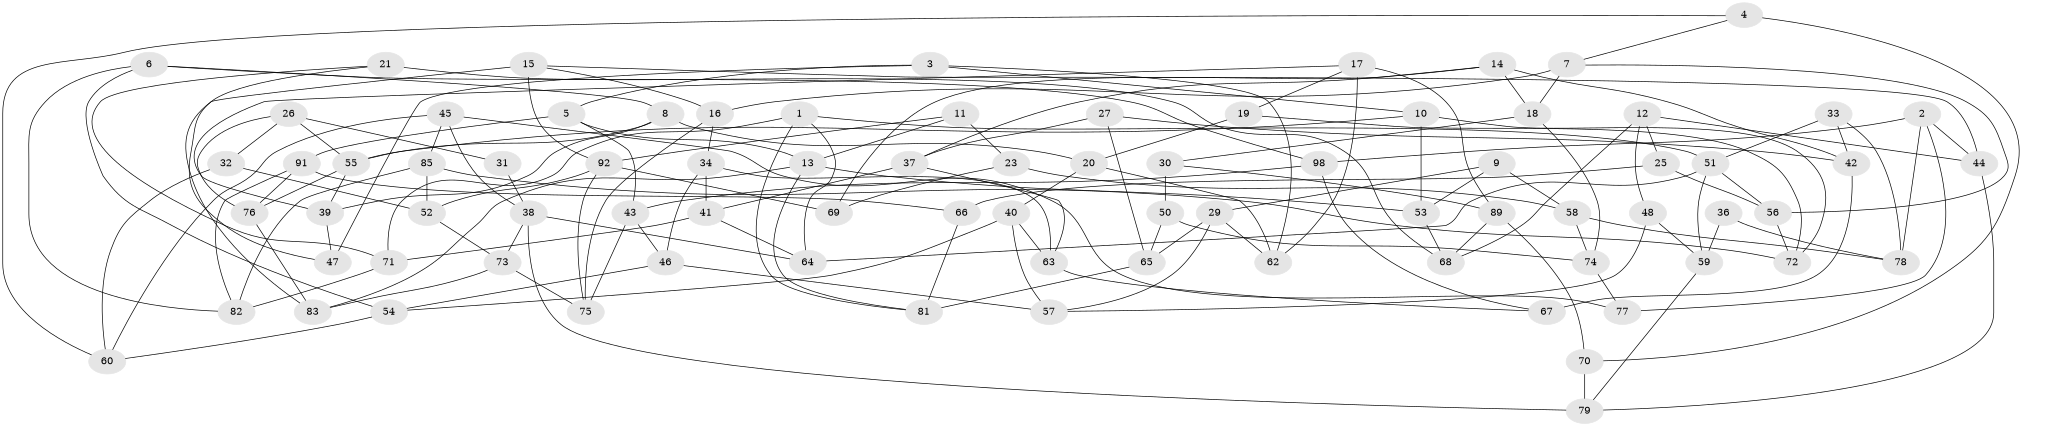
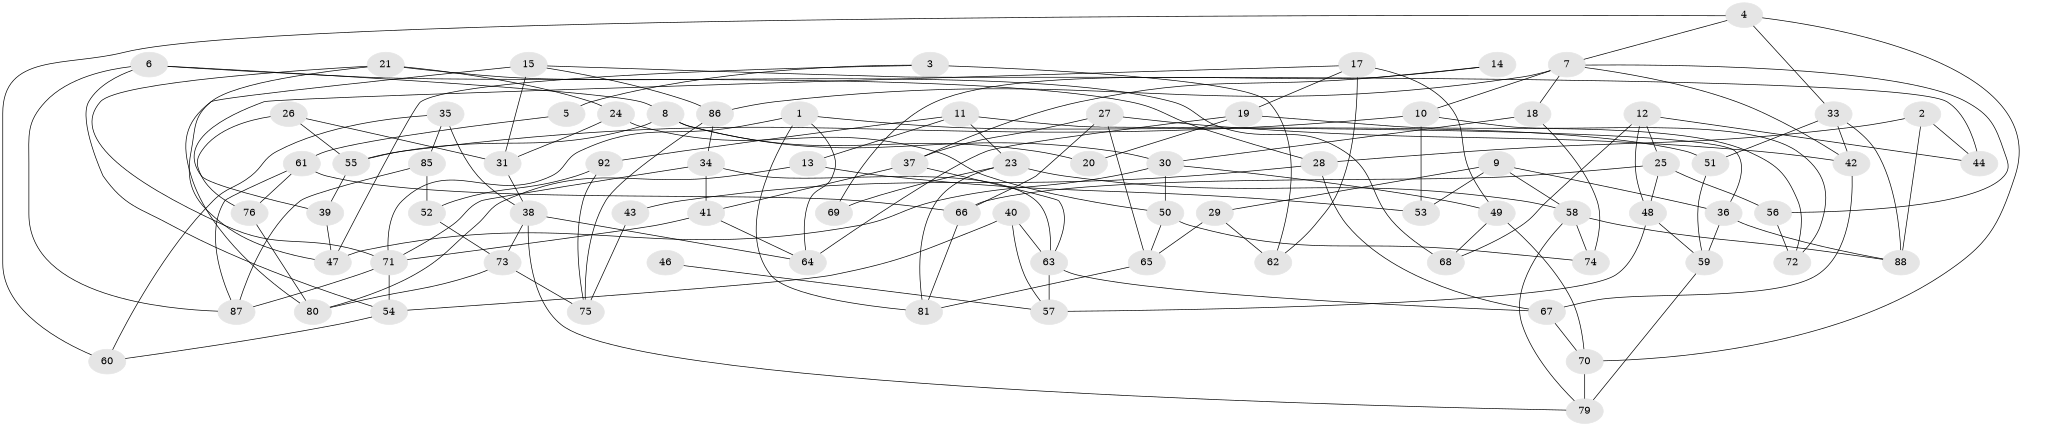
edge "4" -- "33": added
edge "3" -- "10": now "7" -- "10"
edge "14" -- "18": removed
edge "14" -- "42": now "7" -- "42"
node "45": label "45" -> "35"
edge "15" -- "92": now "15" -- "31"
node "24": added
node "16": label "16" -> "86"
edge "11" -- "36": added
edge "5" -- "13": removed
edge "5" -- "43": removed
node "32": removed
node "91": label "91" -> "61"
node "98": label "98" -> "28"
edge "27" -- "66": added
edge "8" -- "39": now "8" -- "30"
edge "9" -- "36": added
edge "55" -- "76": removed
edge "92" -- "69": removed
edge "20" -- "40": removed
edge "25" -- "48": added
edge "51" -- "56": removed
edge "85" -- "72": removed
edge "20" -- "62": removed
edge "34" -- "46": now "34" -- "71"
node "89": label "89" -> "49"
edge "51" -- "64": now "19" -- "64"
edge "30" -- "47": added
edge "53" -- "68": removed
edge "43" -- "46": removed
node "78": label "78" -> "88"
edge "13" -- "81": now "23" -- "81"
edge "46" -- "54": now "71" -- "54"
edge "29" -- "57": now "63" -- "57"
node "82": label "82" -> "87"
node "83": label "83" -> "80"
node "77": removed
edge "67" -- "70": added
edge "44" -- "79": now "58" -- "79"
